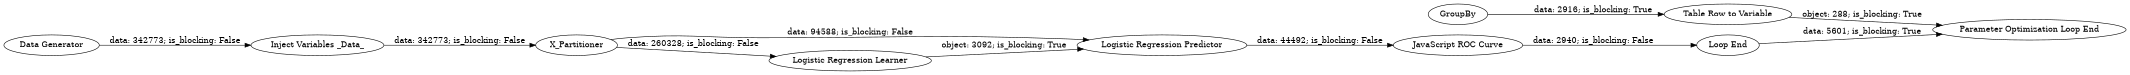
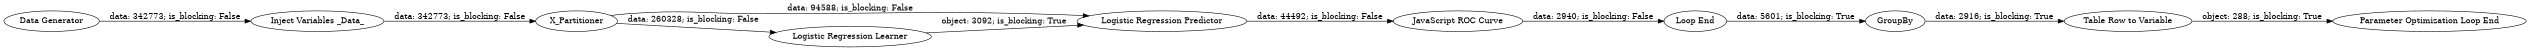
edge "Loop End" -> "Parameter Optimization Loop End": now "Loop End" -> "GroupBy"
